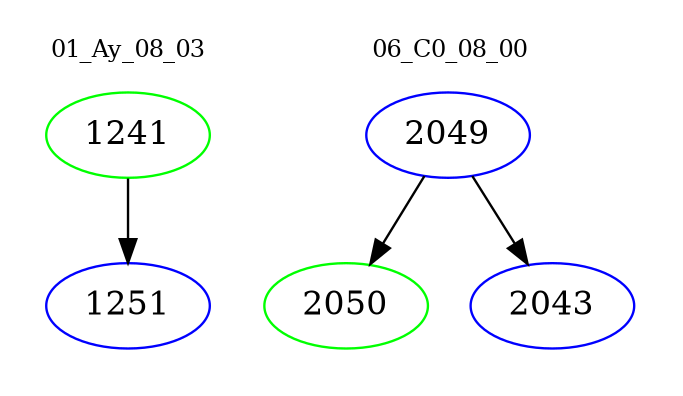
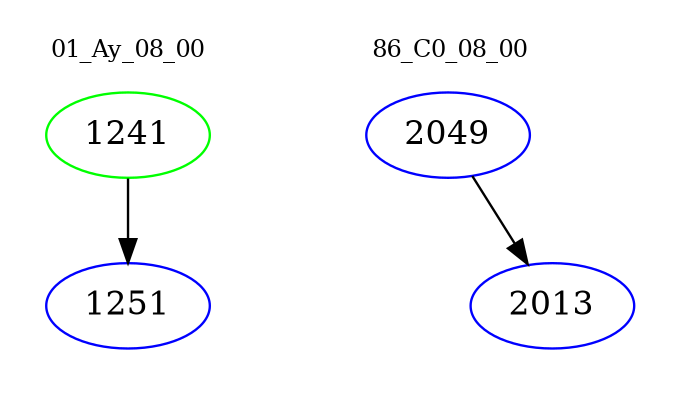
cluster "01_Ay_08_03": label "01_Ay_08_03" -> "01_Ay_08_00"
cluster "06_C0_08_00": label "06_C0_08_00" -> "86_C0_08_00"
node "2050": removed
node "2043": label "2043" -> "2013"
